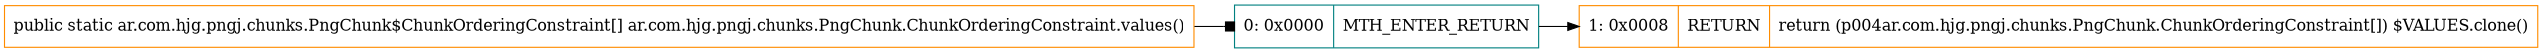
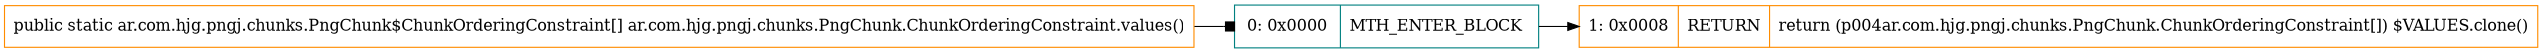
node "0: 0x0000": text "MTH_ENTER_RETURN" -> "MTH_ENTER_BLOCK"
